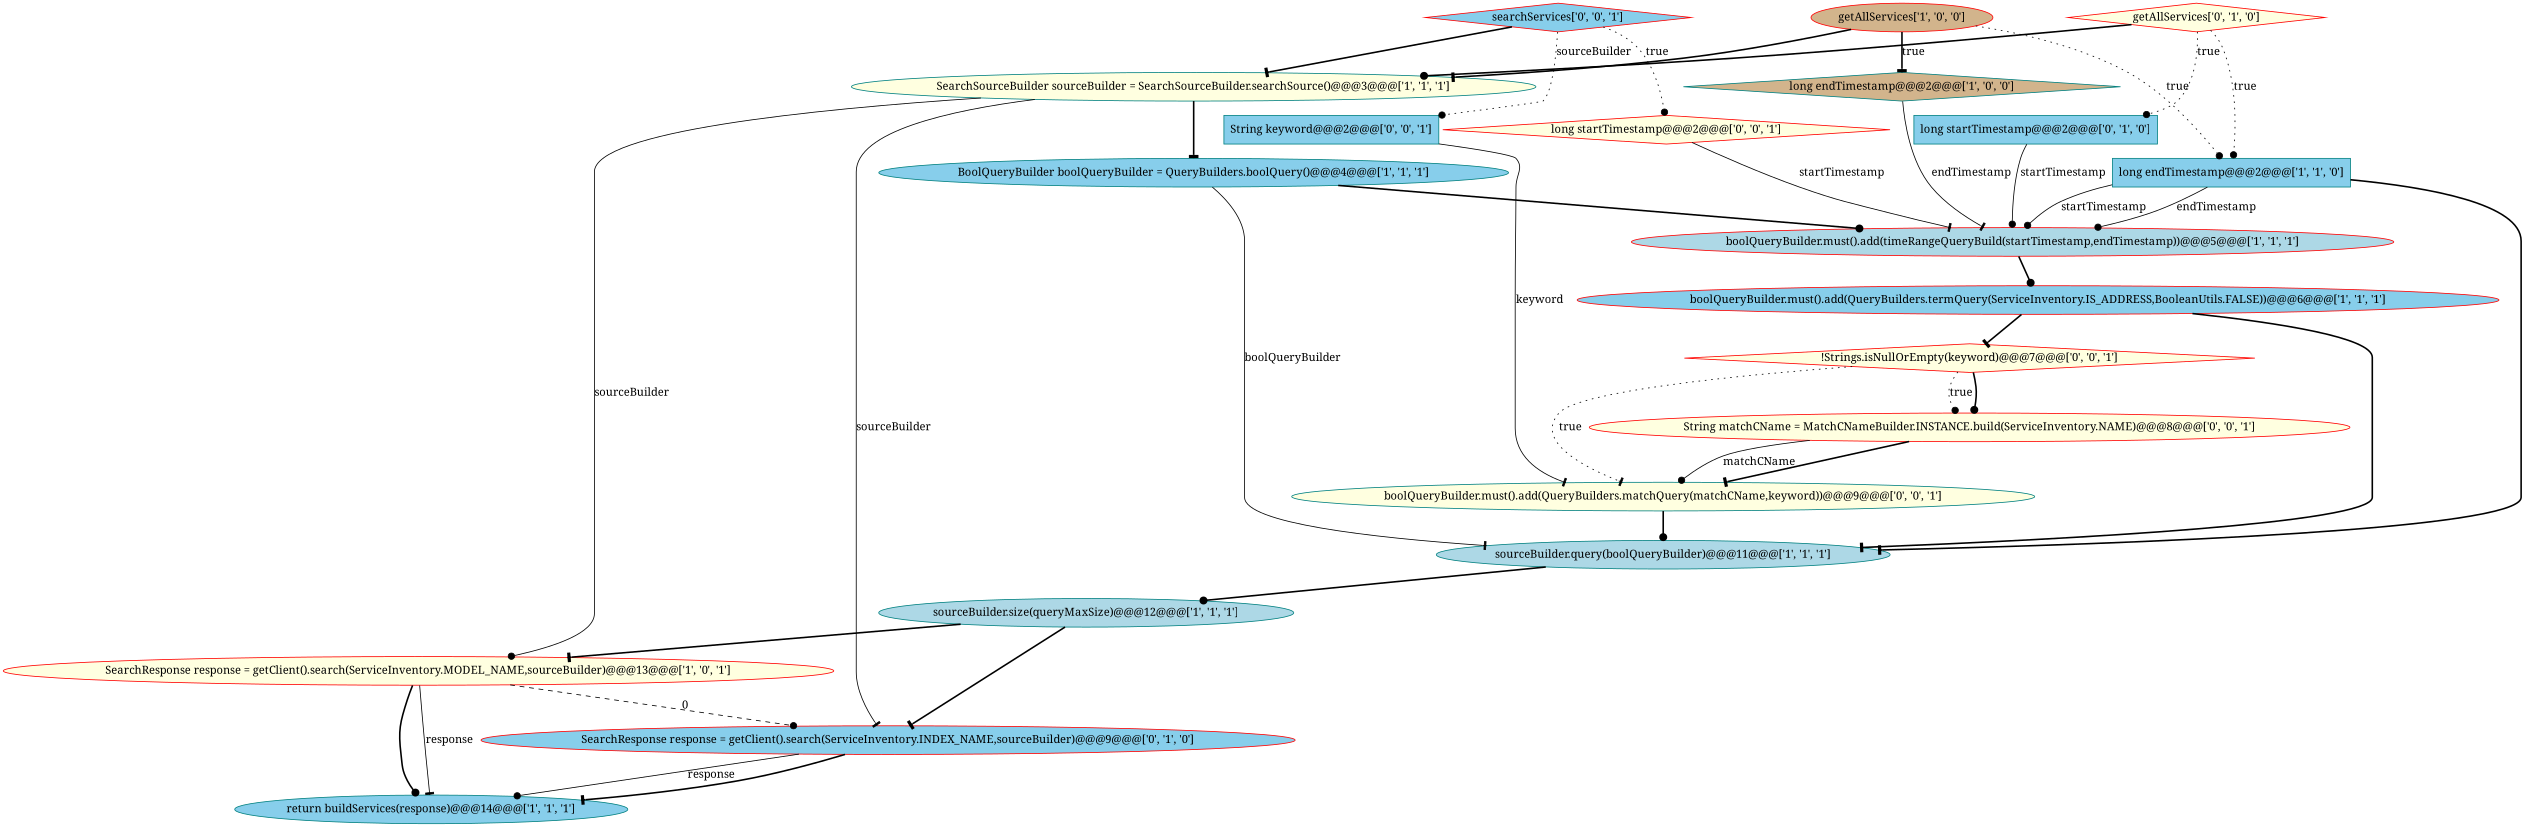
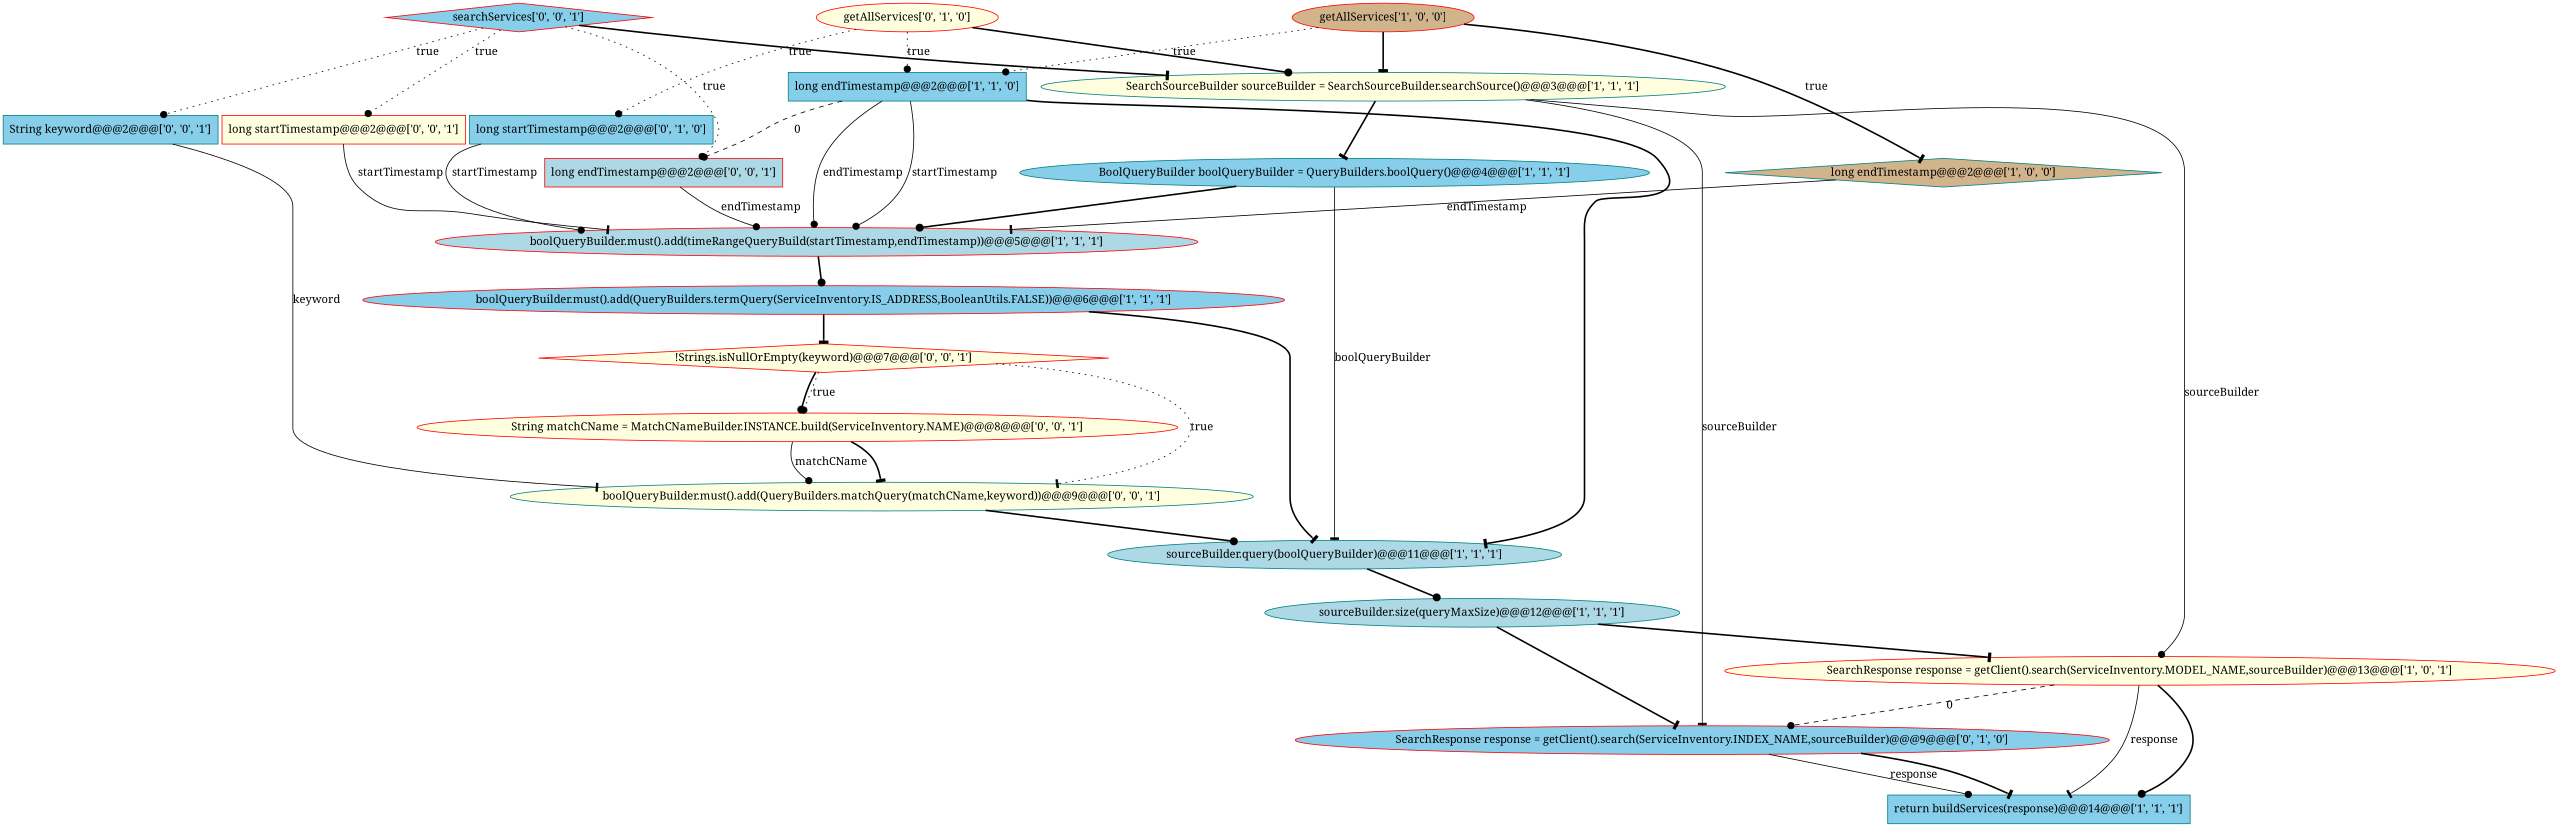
node "getAllServices['0', '1', '0']": shape diamond -> ellipse
edge "searchServices['0', '0', '1']" -> "String keyword@@@2@@@['0', '0', '1']": label "sourceBuilder" -> "true"
node "long startTimestamp@@@2@@@['0', '0', '1']": shape diamond -> box
node "long endTimestamp@@@2@@@['0', '0', '1']": added
node "return buildServices(response)@@@14@@@['1', '1', '1']": shape ellipse -> box
